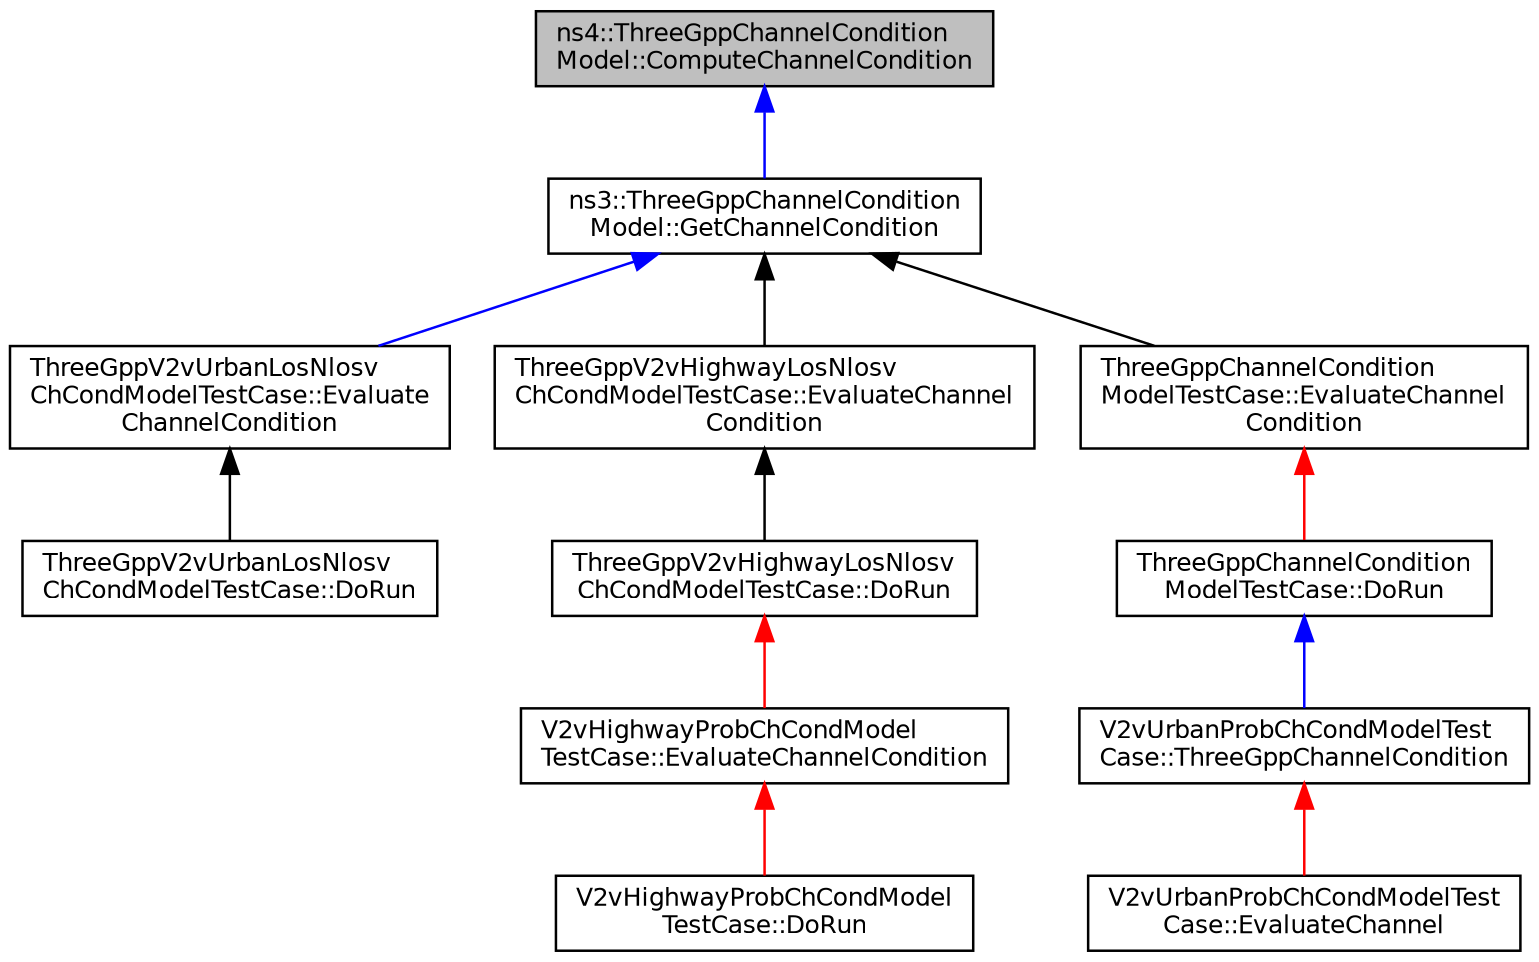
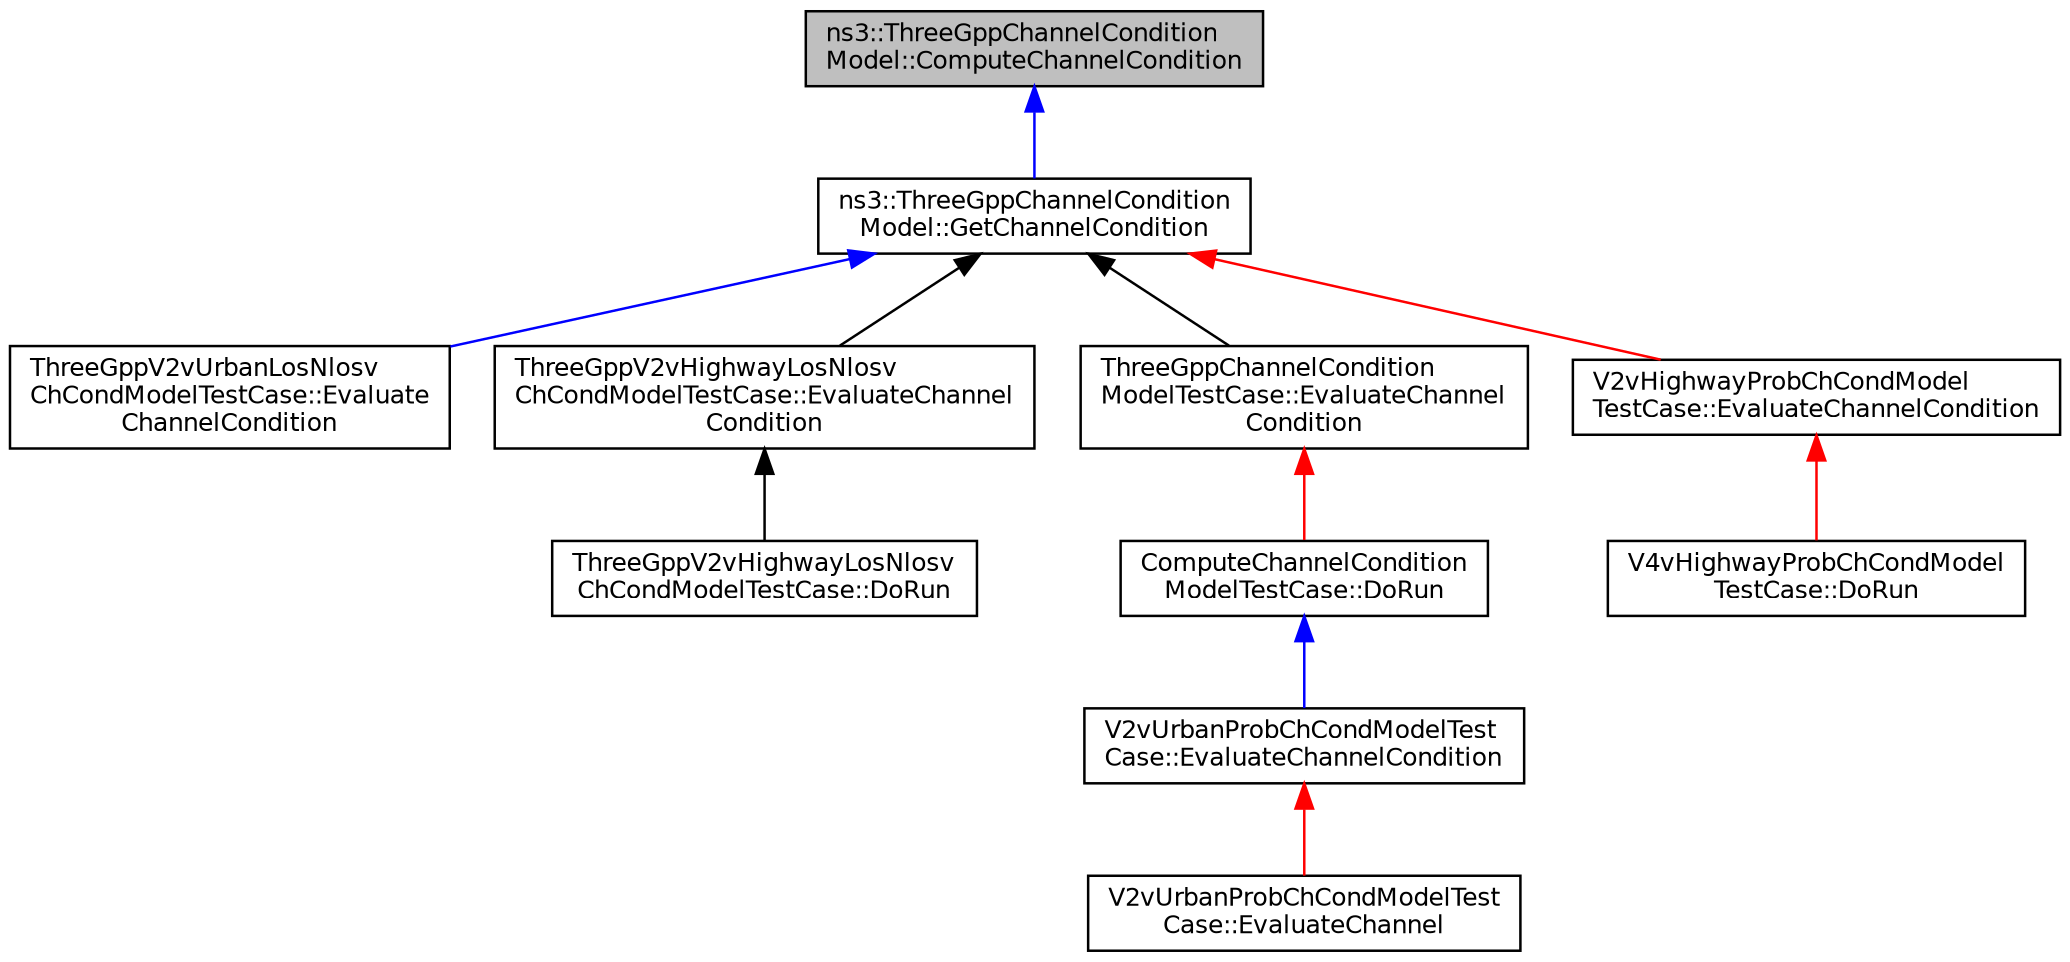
node "ns4::ThreeGppChannelCondition Model::ComputeChannelCondition": label "ns4::ThreeGppChannelCondition Model::ComputeChannelCondition" -> "ns3::ThreeGppChannelCondition Model::ComputeChannelCondition"
node "ThreeGppV2vUrbanLosNlosv ChCondModelTestCase::DoRun": removed
node "ThreeGppChannelCondition ModelTestCase::DoRun": label "ThreeGppChannelCondition ModelTestCase::DoRun" -> "ComputeChannelCondition ModelTestCase::DoRun"
edge "V2vHighwayProbChCondModel TestCase::EvaluateChannelCondition" -> "ThreeGppV2vHighwayLosNlosv ChCondModelTestCase::DoRun": now "V2vHighwayProbChCondModel TestCase::EvaluateChannelCondition" -> "ns3::ThreeGppChannelCondition Model::GetChannelCondition"
node "V2vUrbanProbChCondModelTest Case::ThreeGppChannelCondition": label "V2vUrbanProbChCondModelTest Case::ThreeGppChannelCondition" -> "V2vUrbanProbChCondModelTest Case::EvaluateChannelCondition"
node "V2vHighwayProbChCondModel TestCase::DoRun": label "V2vHighwayProbChCondModel TestCase::DoRun" -> "V4vHighwayProbChCondModel TestCase::DoRun"
